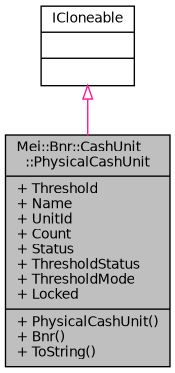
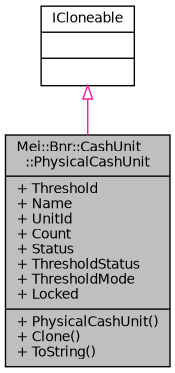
node "Mei::Bnr::CashUnit": text "+ Bnr()" -> "+ Clone()"
